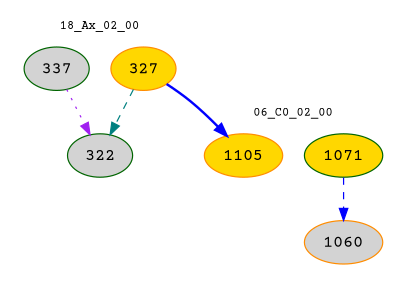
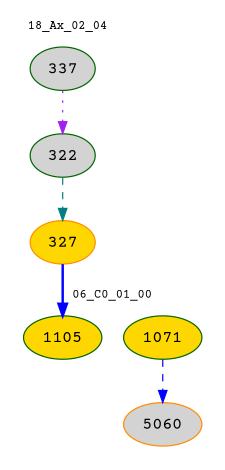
cluster "18_Ax_02_00": label "18_Ax_02_00" -> "18_Ax_02_04"
edge "327" -> "322": reversed
cluster "06_C0_02_00": label "06_C0_02_00" -> "06_C0_01_00"
node "1105": color darkorange -> darkgreen
node "1060": label "1060" -> "5060"
